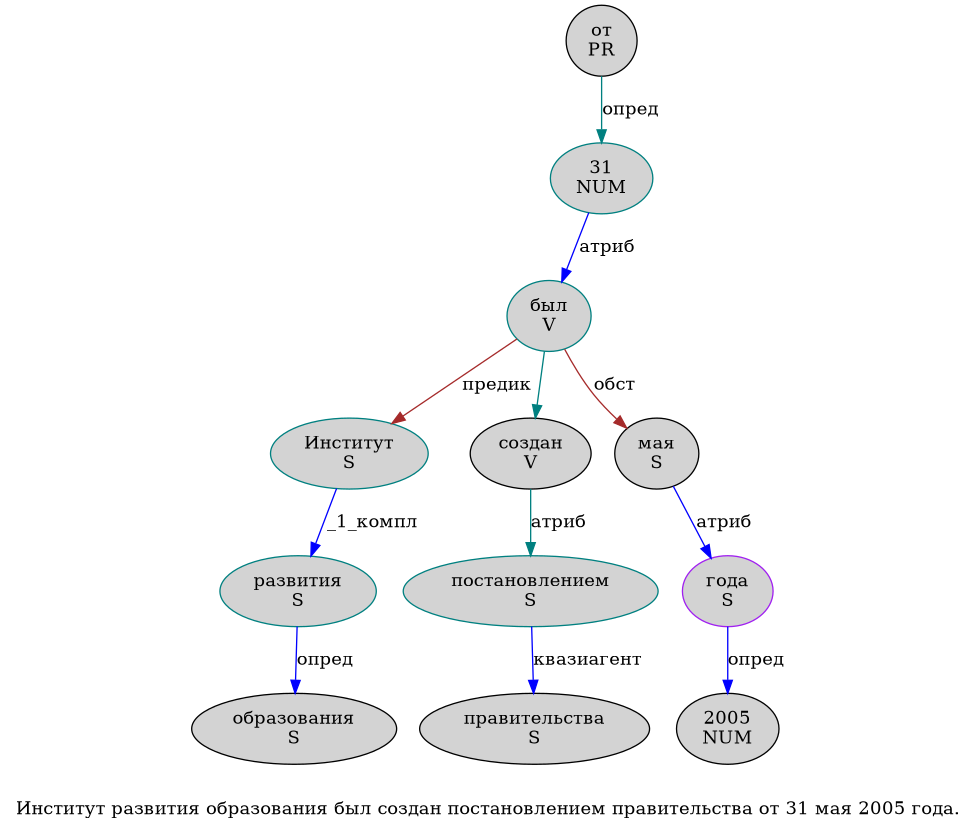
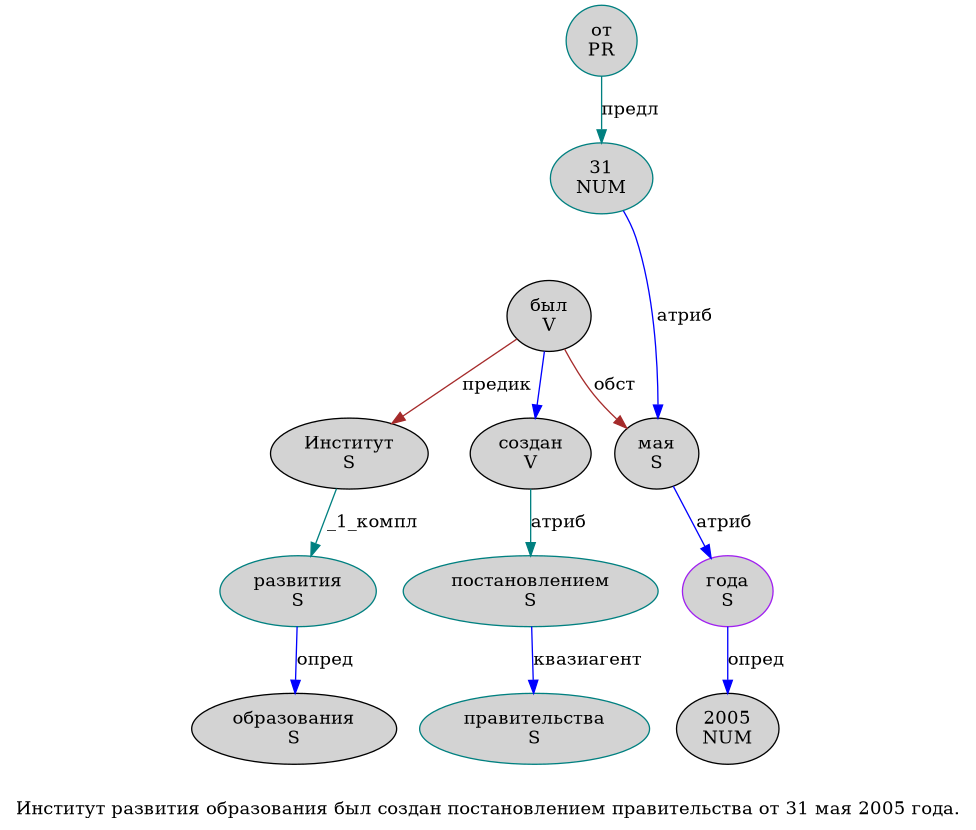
node "от PR": color black -> teal
edge "от PR" -> "31 NUM": label "опред" -> "предл"
edge "31 NUM" -> "был V": now "31 NUM" -> "мая S"
node "был V": color teal -> black
edge "был V" -> "создан V": color teal -> blue
node "Институт S": color teal -> black
edge "Институт S" -> "развития S": color blue -> teal
node "правительства S": color black -> teal
